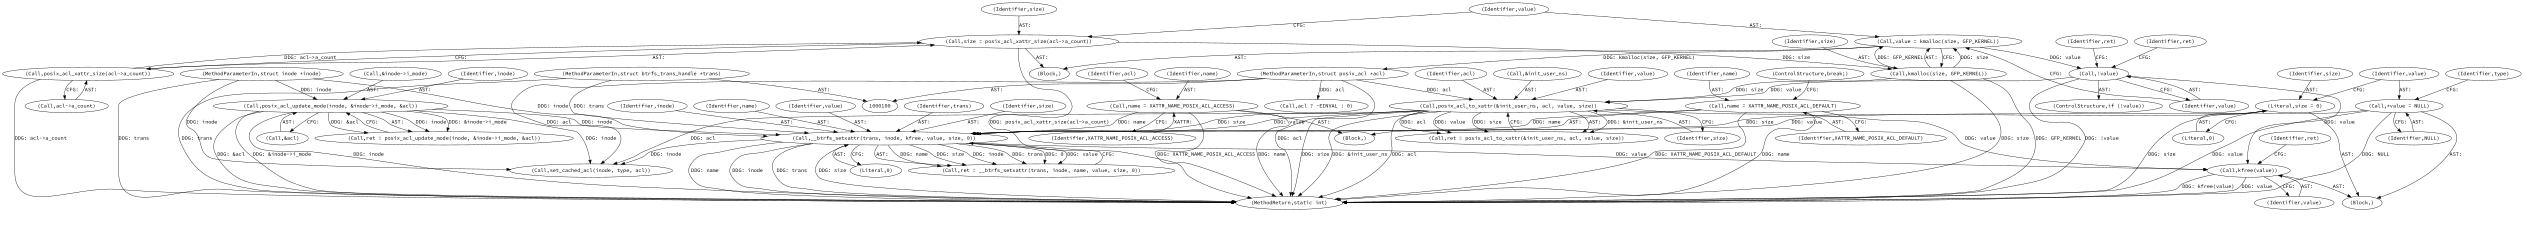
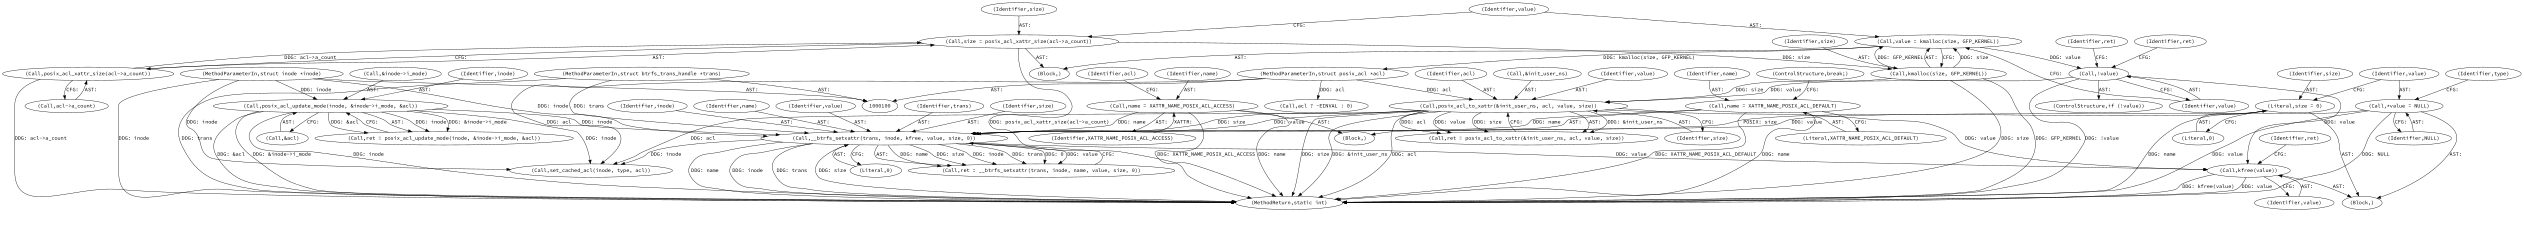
edge "(MethodParameterIn,struct inode *inode)" -> "1000100": added, label "AST:"
edge "(MethodParameterIn,struct posix_acl *acl)" -> "(MethodReturn,static int)": removed, label "DDG: acl"
edge "(Call,name = XATTR_NAME_POSIX_ACL_ACCESS)" -> "(Identifier,XATTR_NAME_POSIX_ACL_ACCESS)": label "CFG: " -> "AST: "
edge "(Literal,size = 0)" -> "(Call,__btrfs_setxattr(trans, inode, kfree, value, size, 0))": label "DDG: size" -> "POSIX: size"
edge "(MethodParameterIn,struct inode *inode)" -> "(MethodReturn,static int)": label "DDG: trans" -> "DDG: inode"
node "(Identifier,XATTR_NAME_POSIX_ACL_DEFAULT)": label "(Identifier,XATTR_NAME_POSIX_ACL_DEFAULT)" -> "(Literal,XATTR_NAME_POSIX_ACL_DEFAULT)"
edge "(Literal,size = 0)" -> "(MethodReturn,static int)": label "DDG: size" -> "DDG: name"
